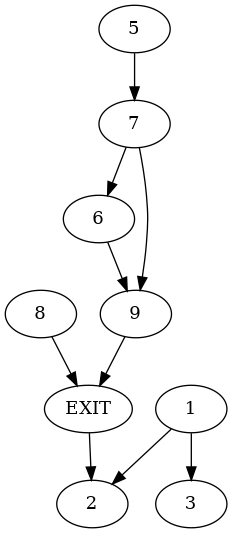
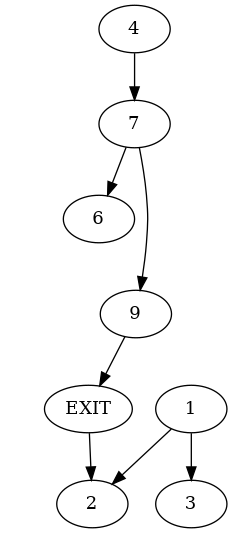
node "5": label "5" -> "4"
edge "6" -> "9": removed
node "8": removed
